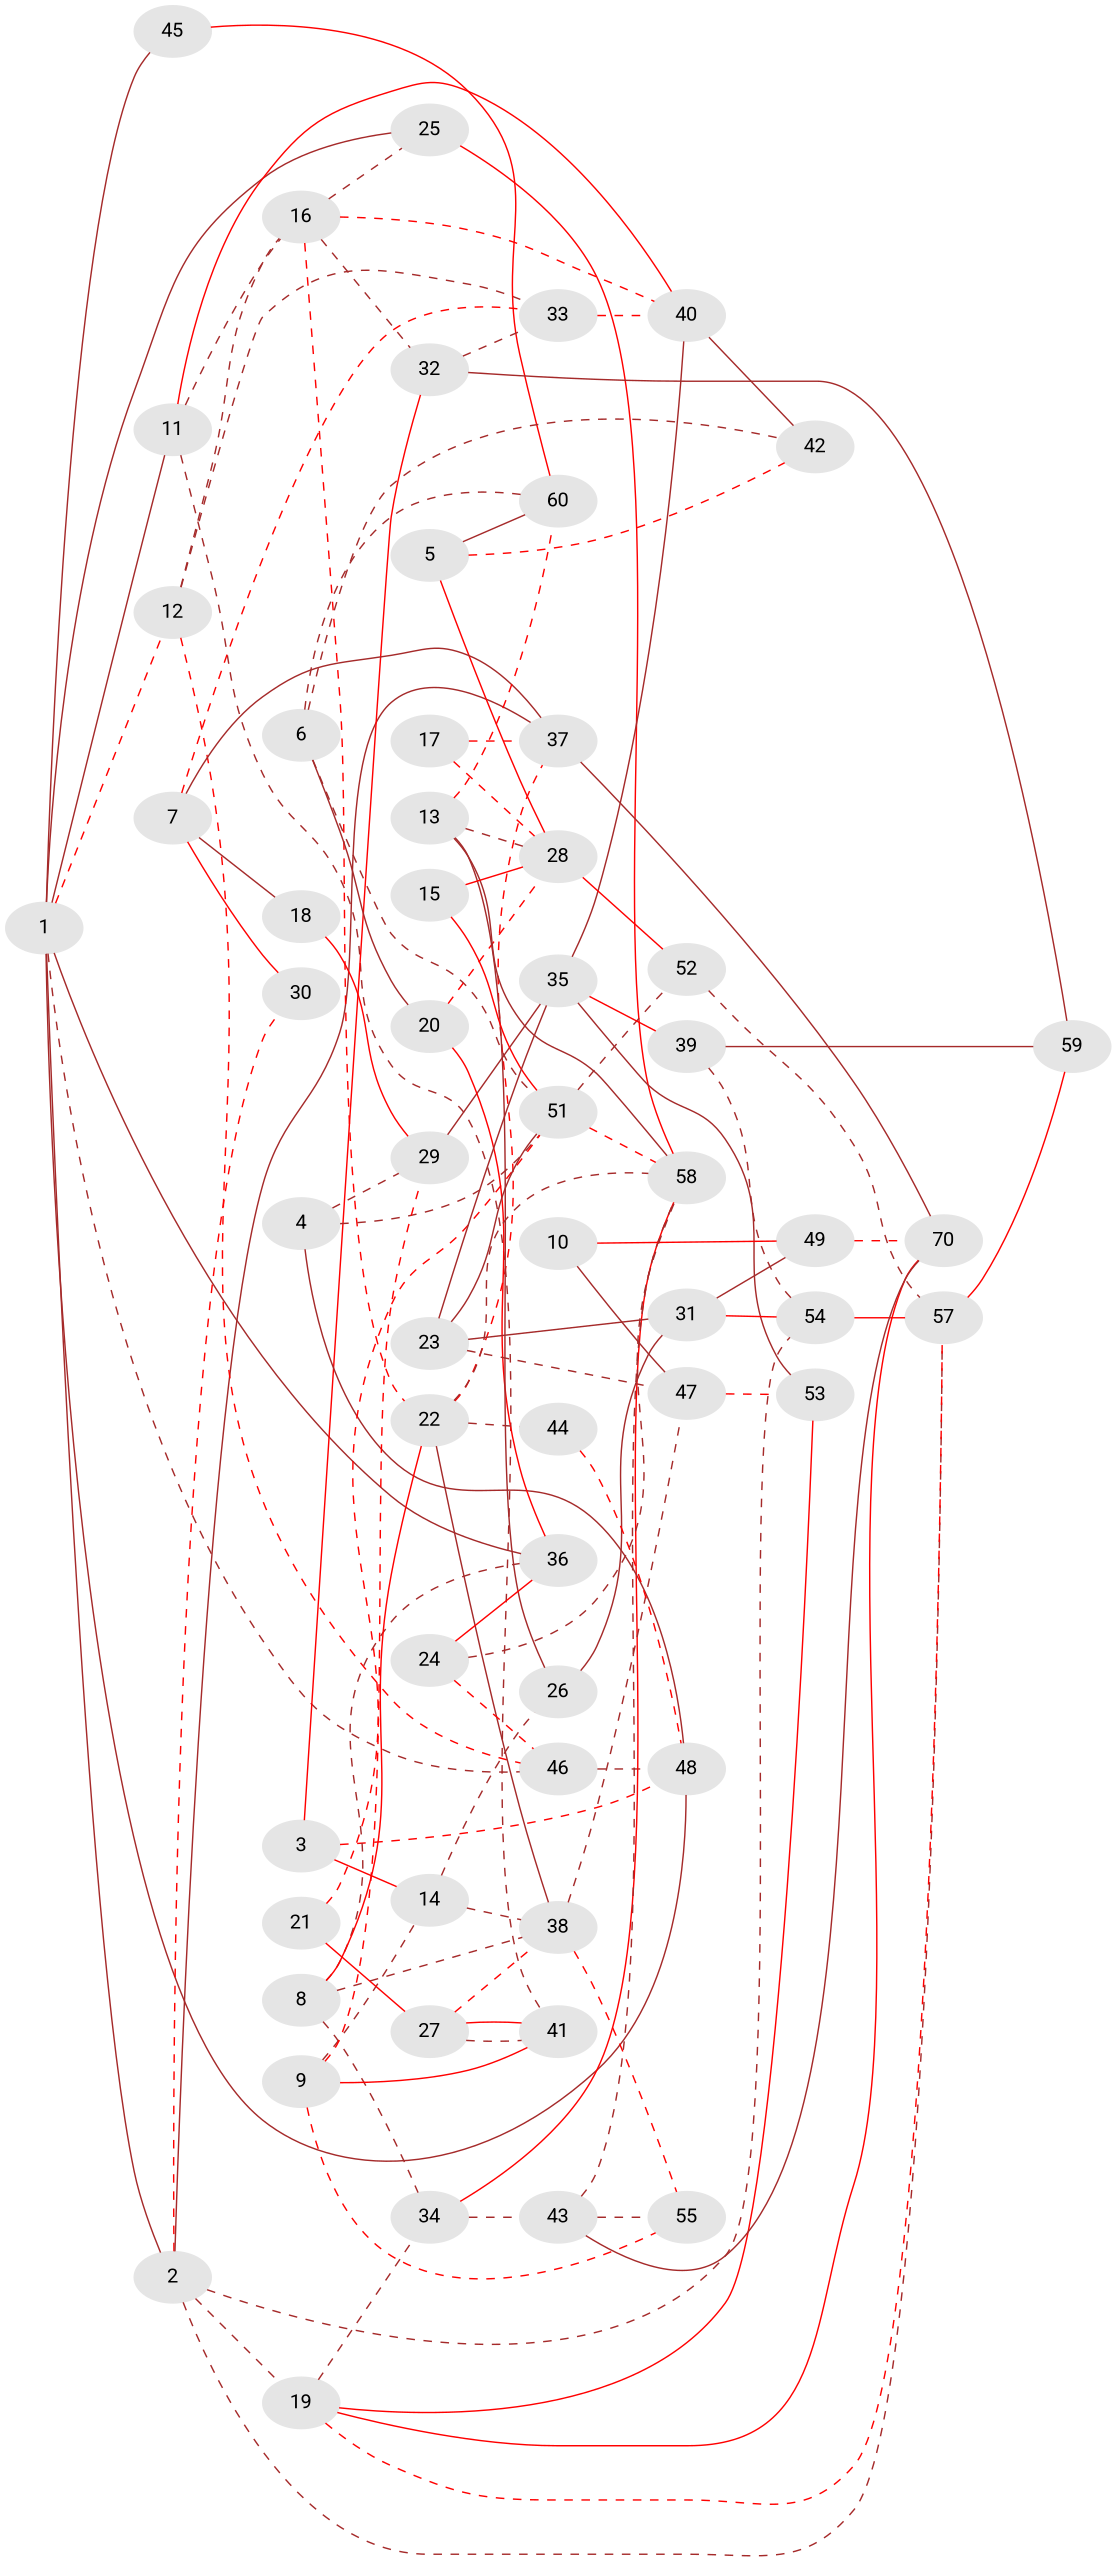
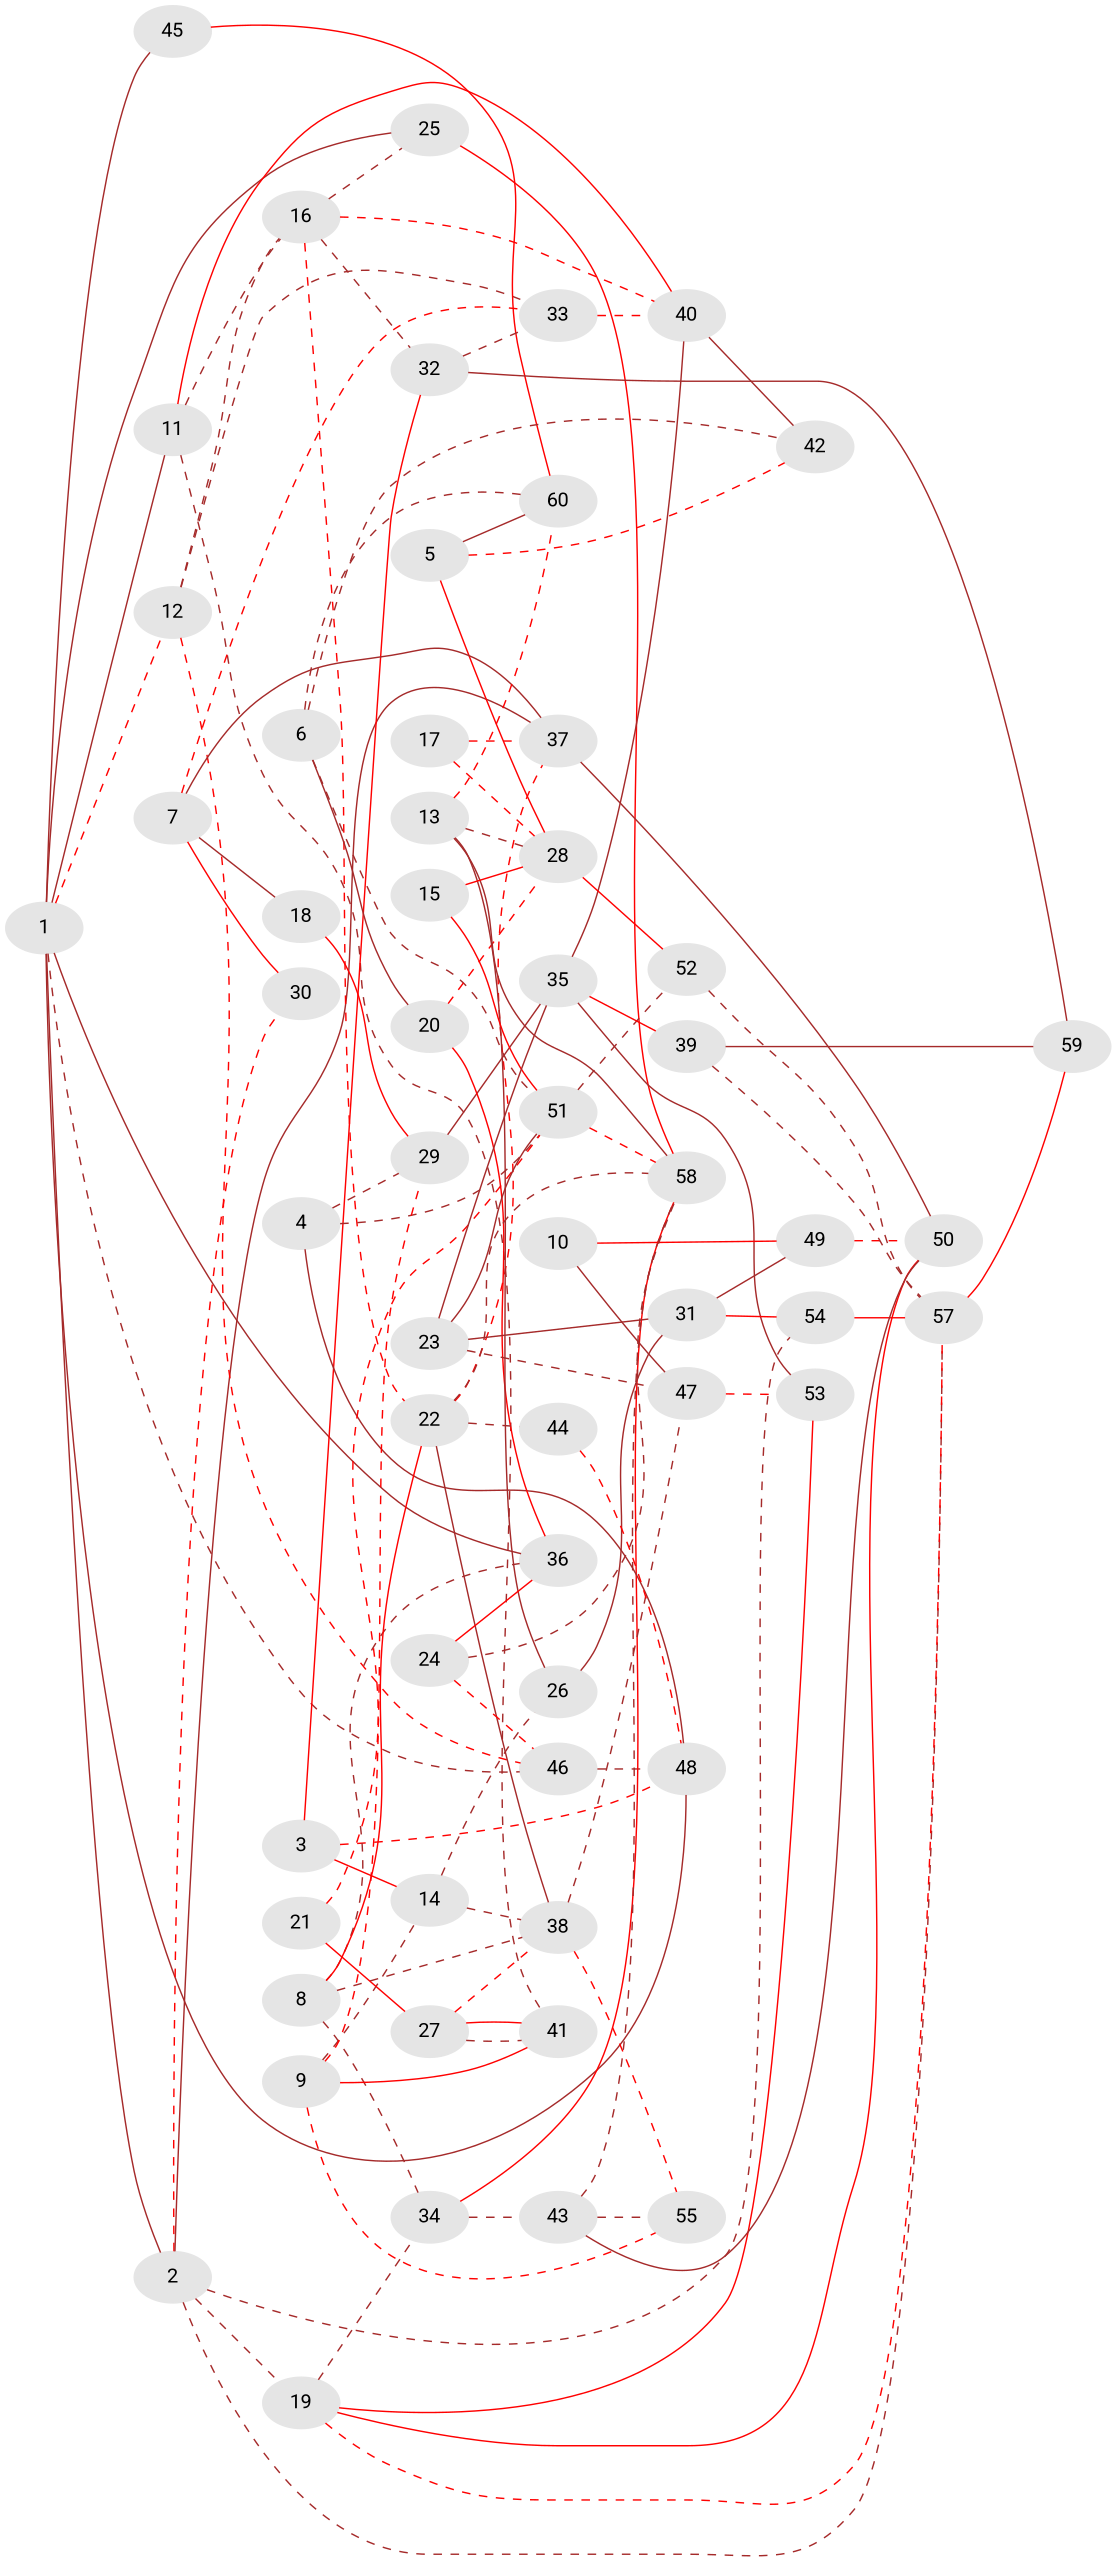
edge "39" -- "54": now "39" -- "57"
node "70": label "70" -> "50"
